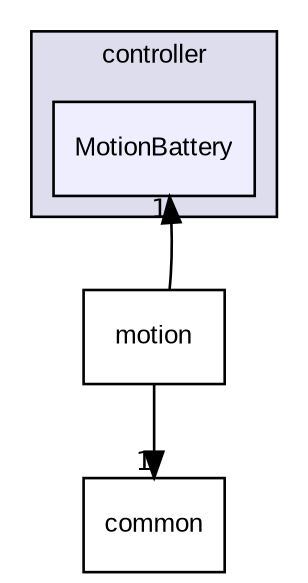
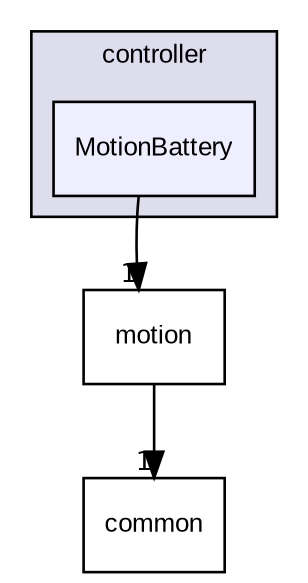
edge "motion" -> "MotionBattery": reversed
